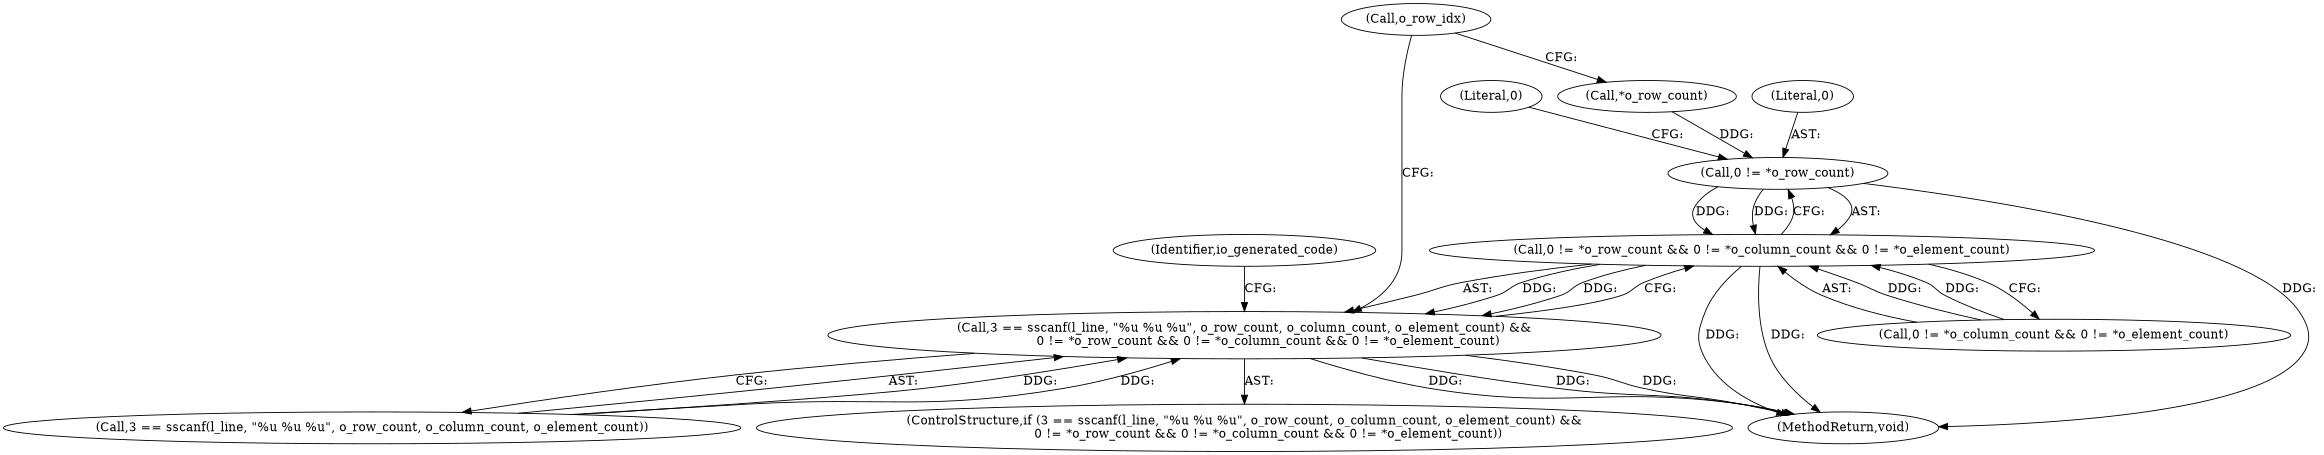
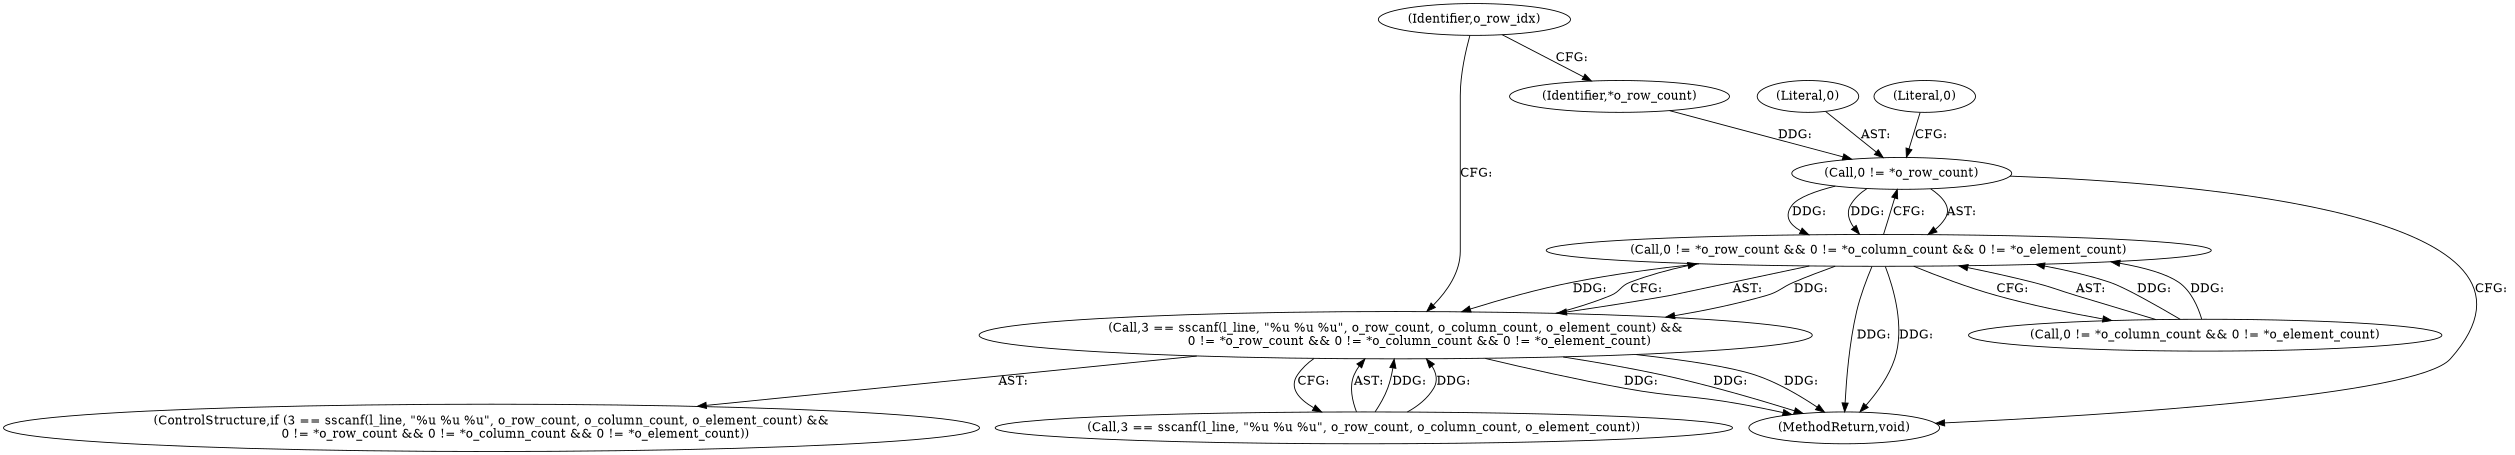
node "(Call,o_row_idx)": label "(Call,o_row_idx)" -> "(Identifier,o_row_idx)"
node "(Call,*o_row_count)": label "(Call,*o_row_count)" -> "(Identifier,*o_row_count)"
node "(Identifier,io_generated_code)": removed
edge "(Call,0 != *o_row_count)" -> "(MethodReturn,void)": label "DDG: " -> "CFG: "
